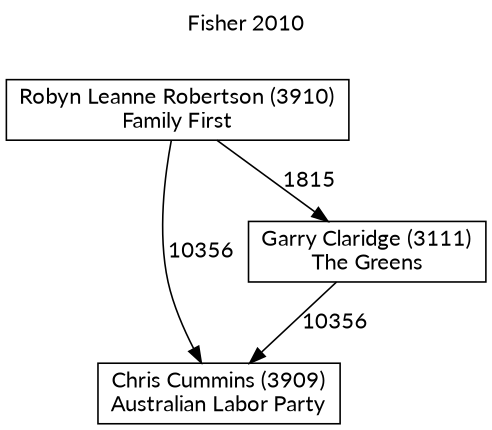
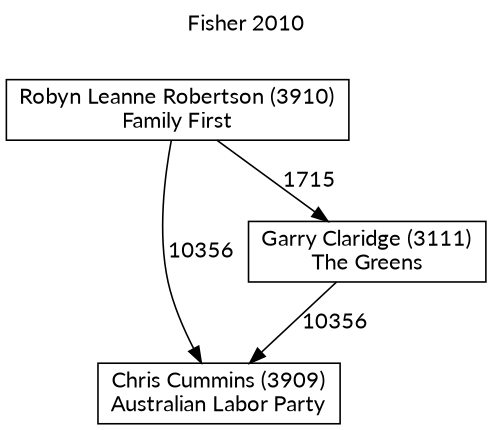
edge "Robyn Leanne Robertson (3910) Family First" -> "Garry Claridge (3111) The Greens": label "1815" -> "1715"
